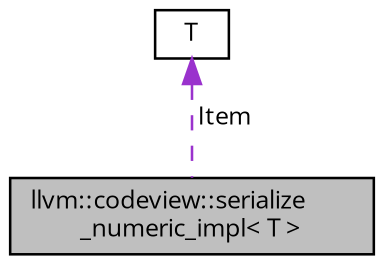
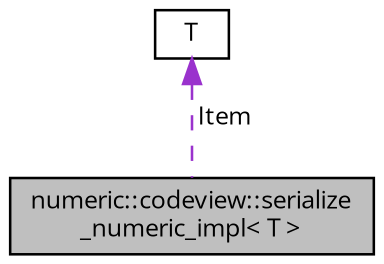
node "llvm::codeview::serialize _numeric_impl< T >": label "llvm::codeview::serialize _numeric_impl< T >" -> "numeric::codeview::serialize _numeric_impl< T >"
